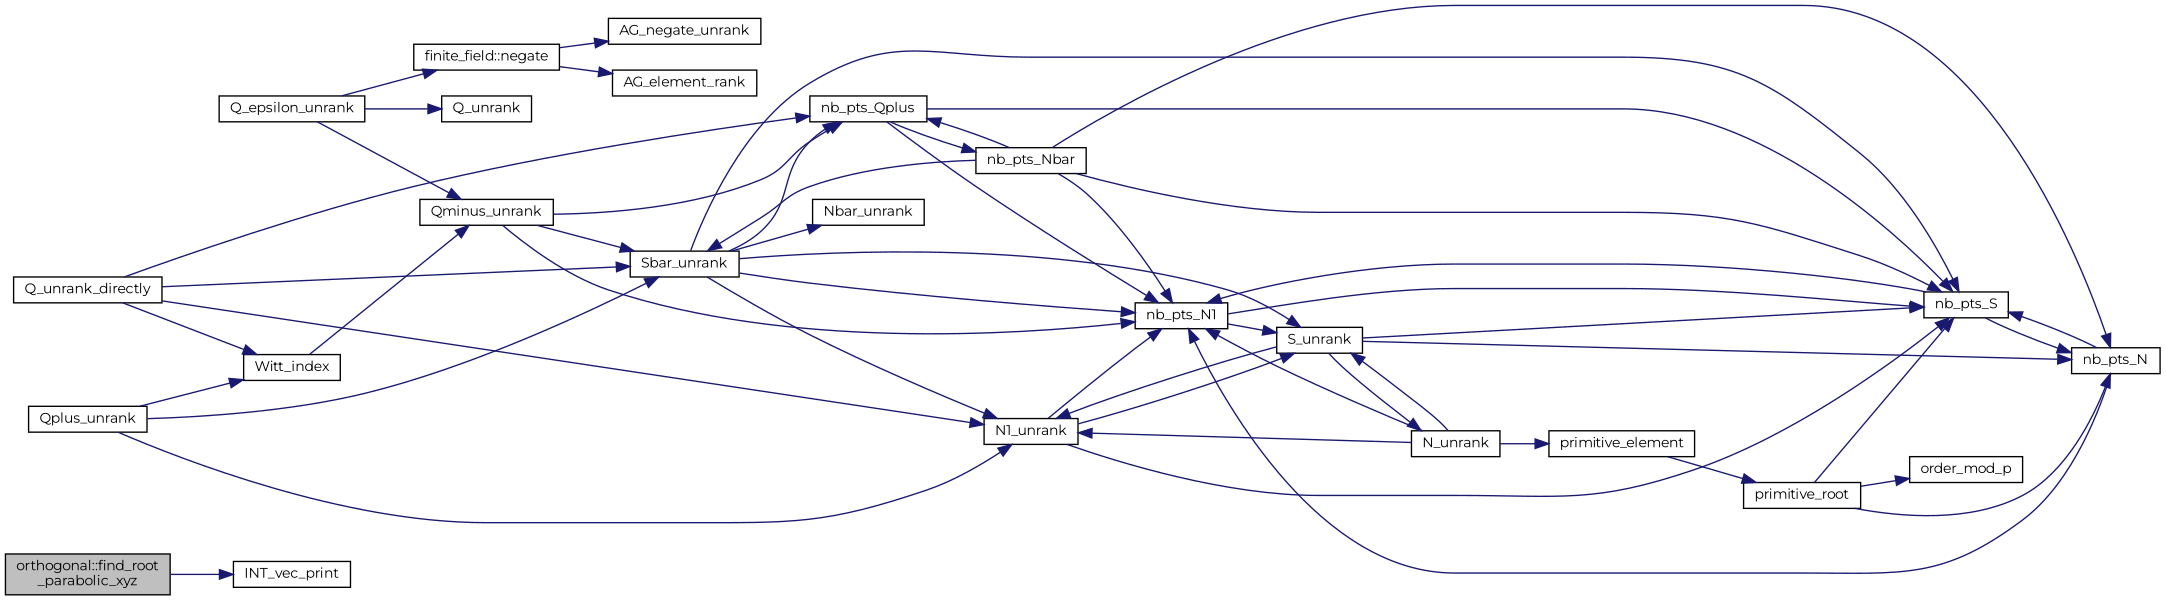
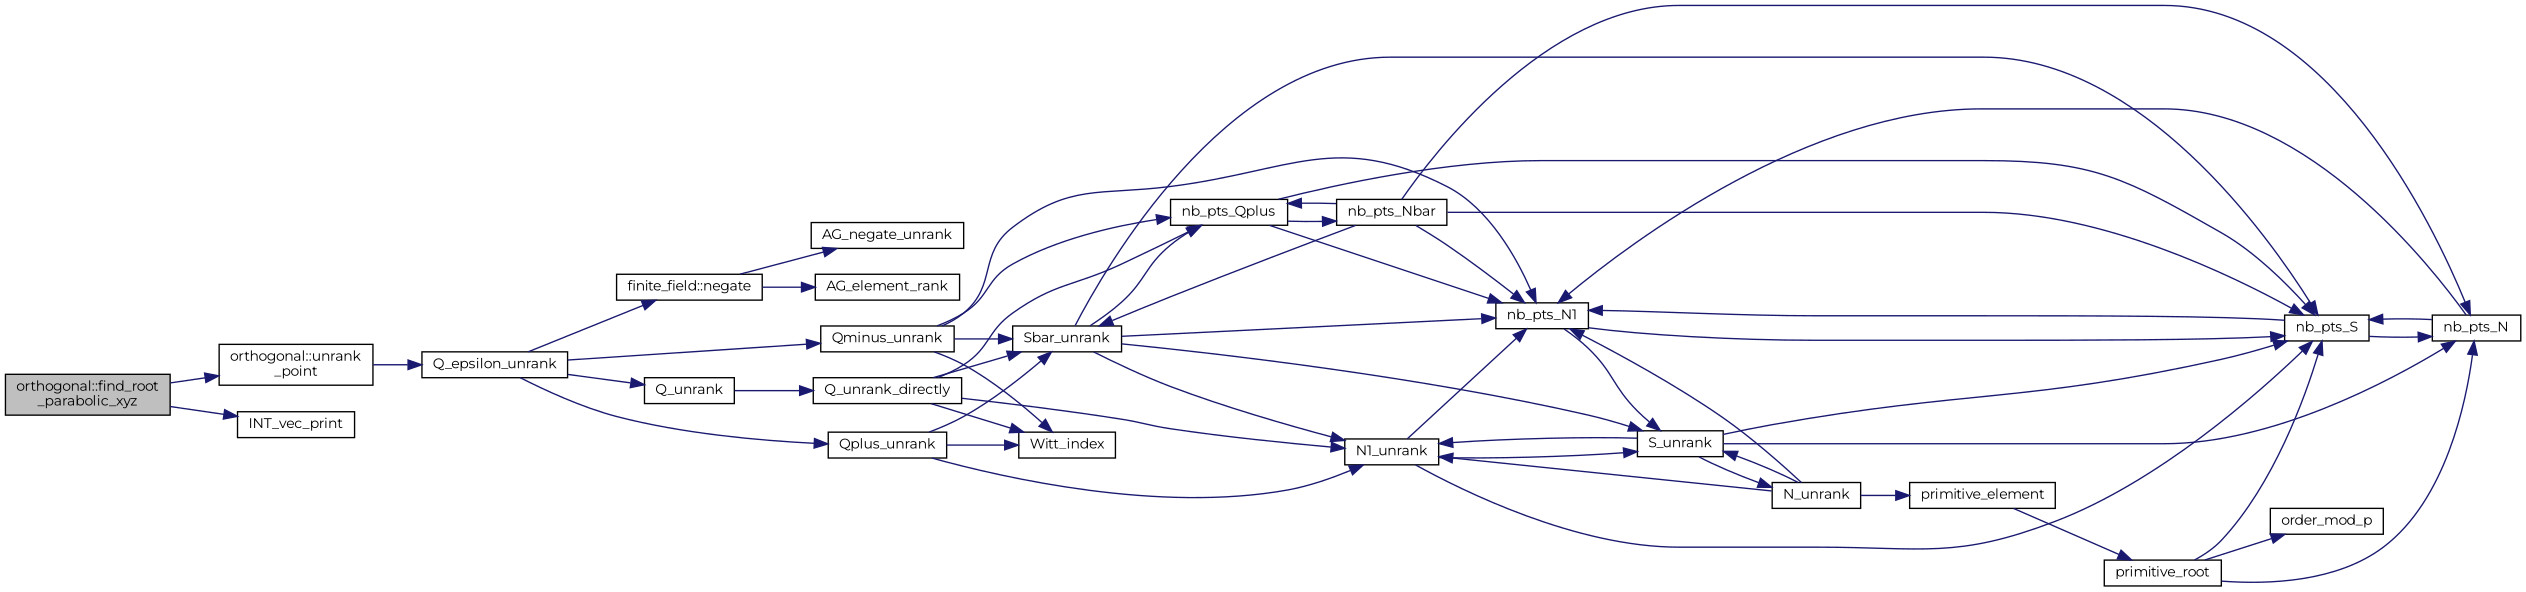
node "Nbar_unrank": removed
edge "Witt_index" -> "Qminus_unrank": reversed
node "orthogonal::unrank _point": added
edge "Q_unrank" -> "Q_unrank_directly": added
edge "Q_epsilon_unrank" -> "Qplus_unrank": added
